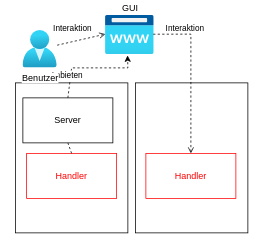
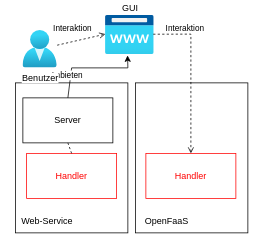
edge "Server" -> "GUI": style dashed -> solid
node "Web-Service": added
node "OpenFaaS": added
